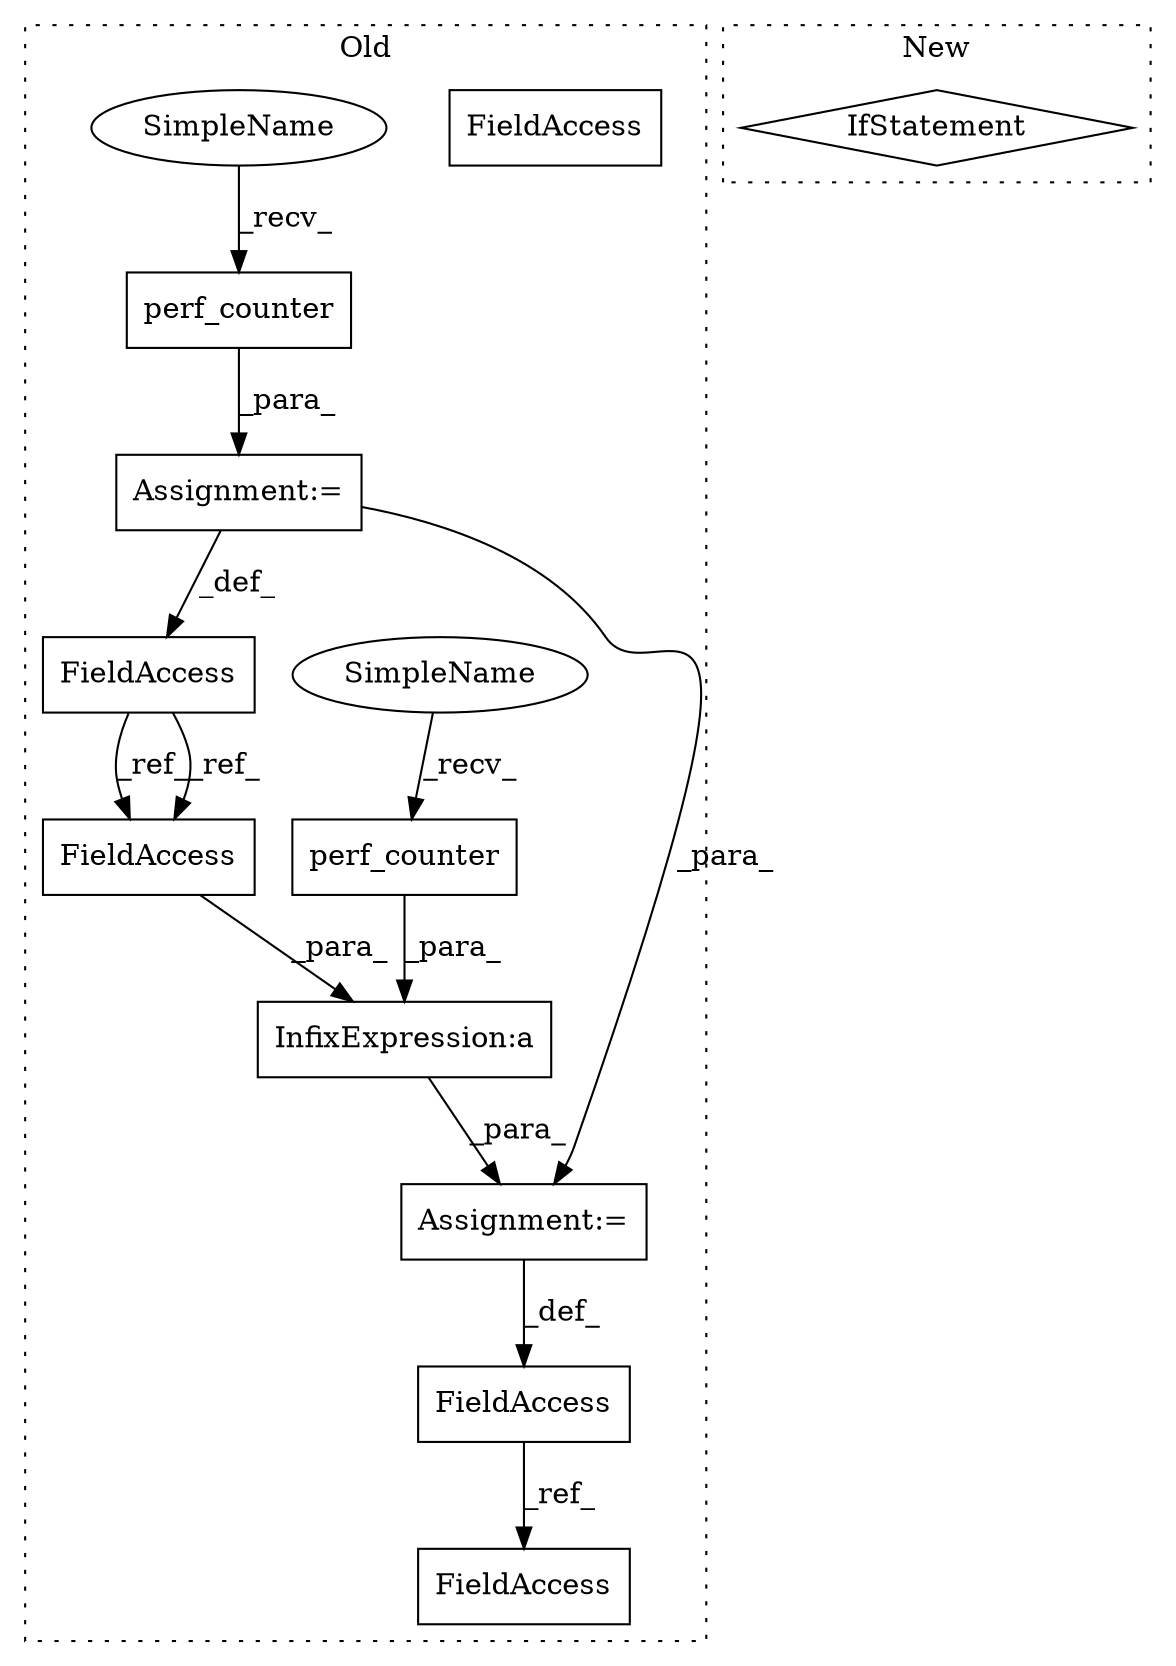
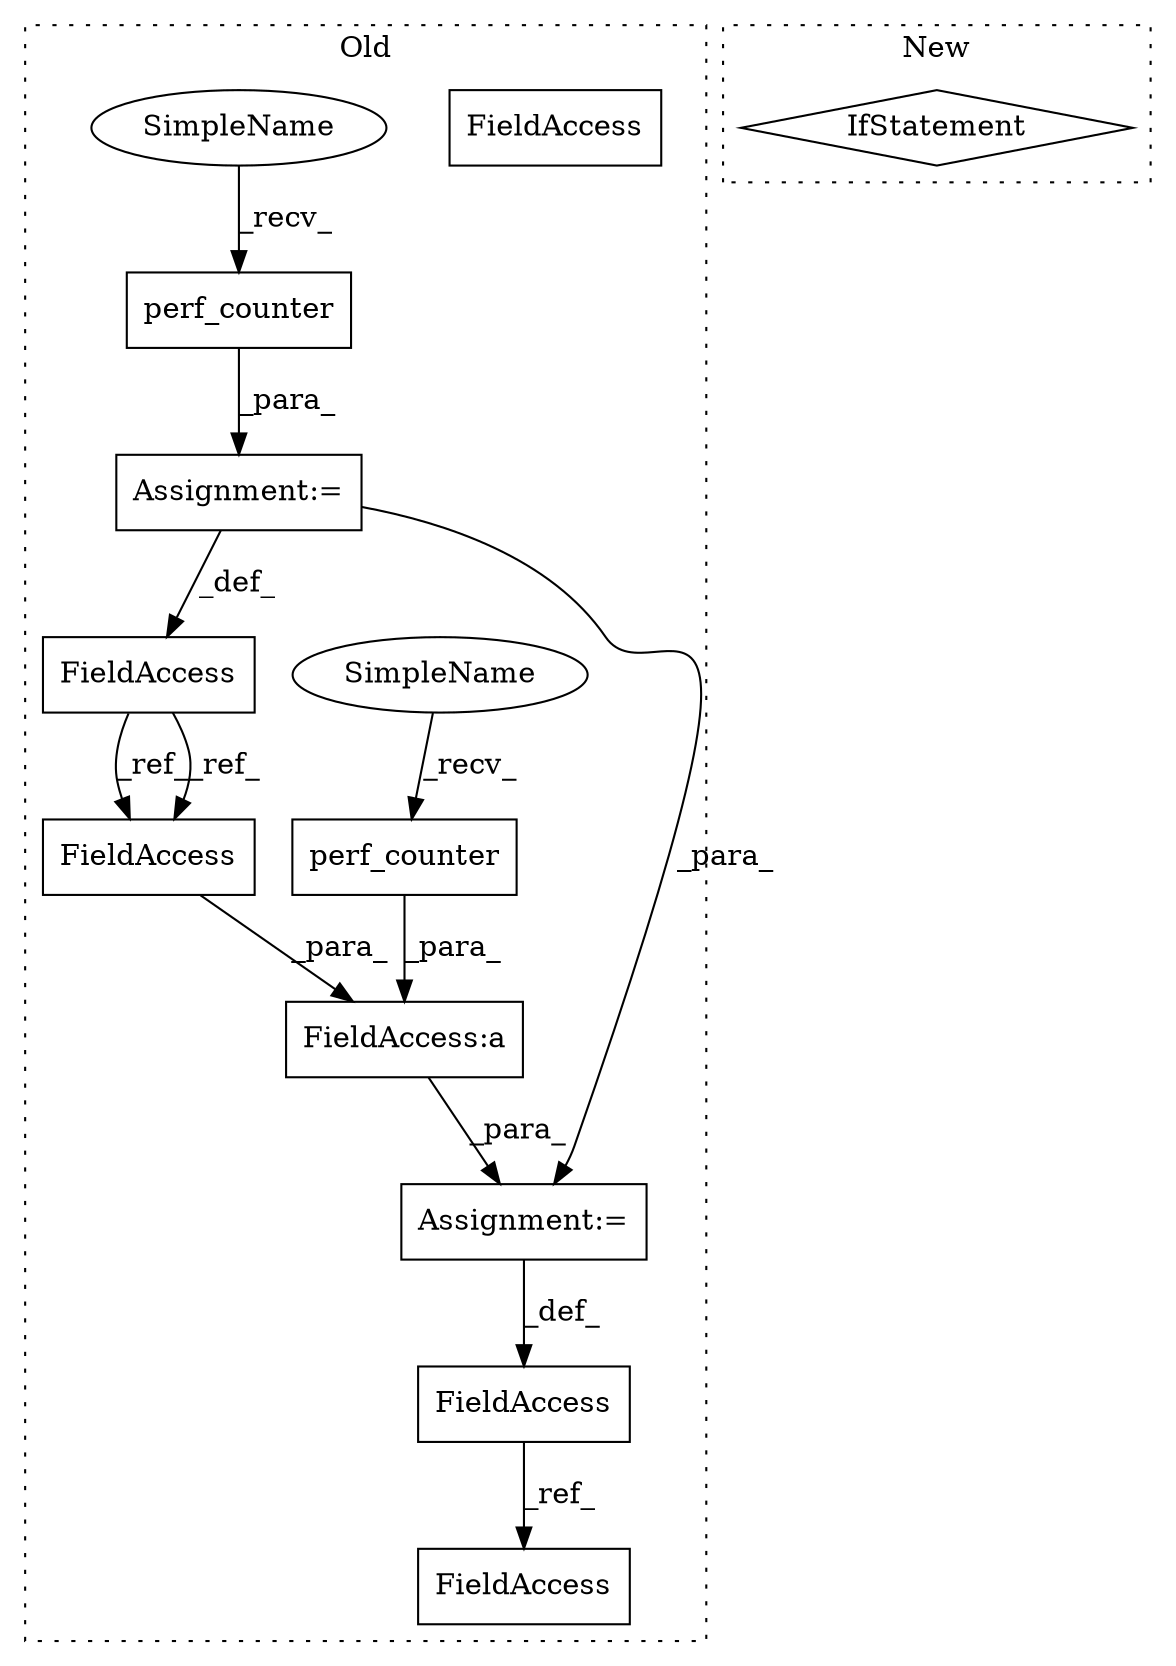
node "InfixExpression:a": label "InfixExpression:a" -> "FieldAccess:a"
